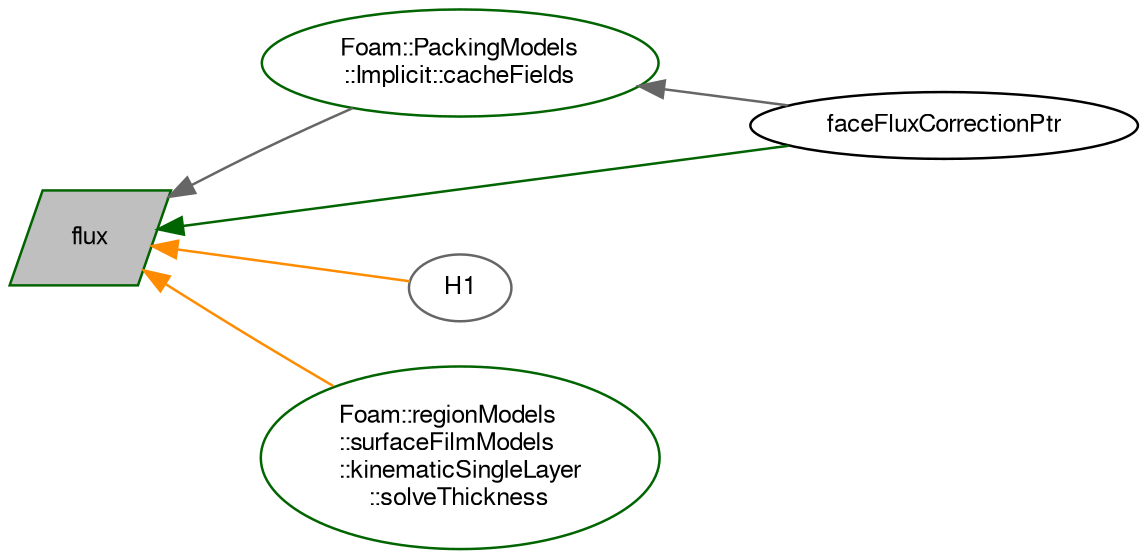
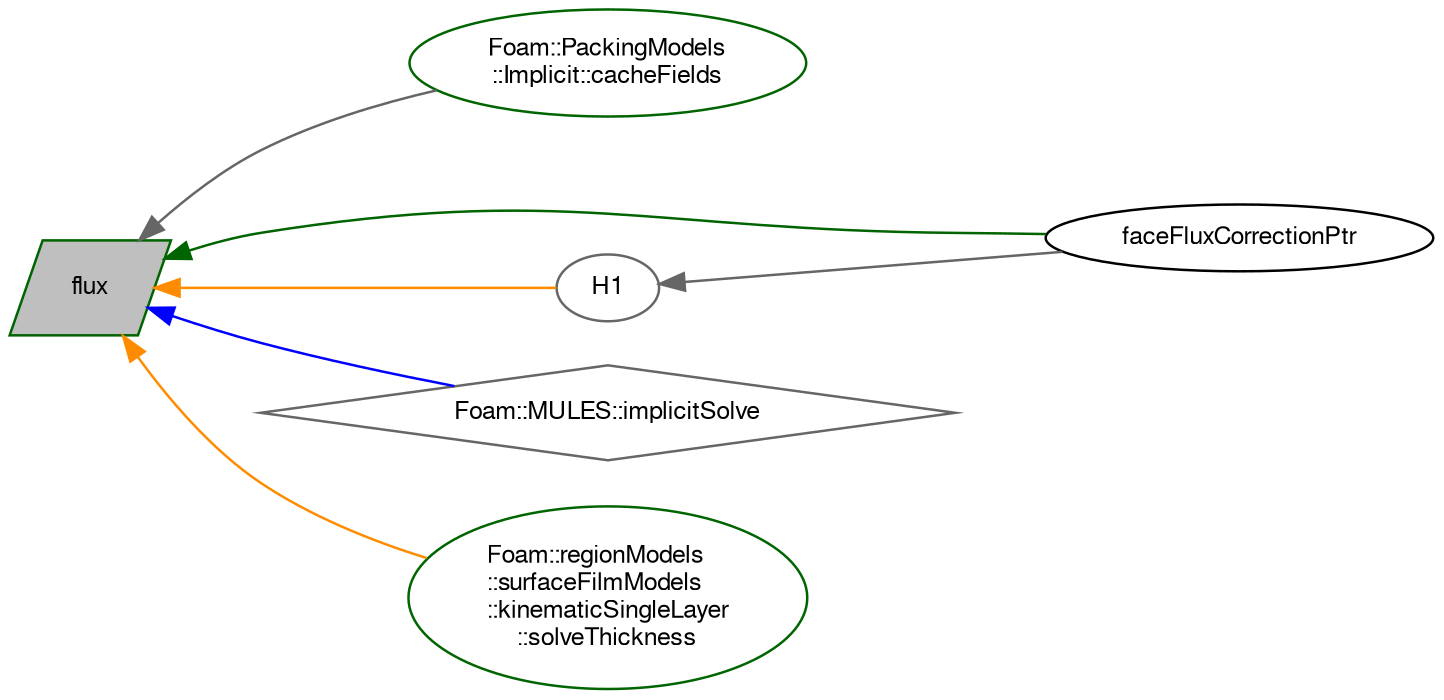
edge "faceFluxCorrectionPtr" -> "Foam::PackingModels ::Implicit::cacheFields": now "faceFluxCorrectionPtr" -> "H1"
node "Foam::MULES::implicitSolve": added
